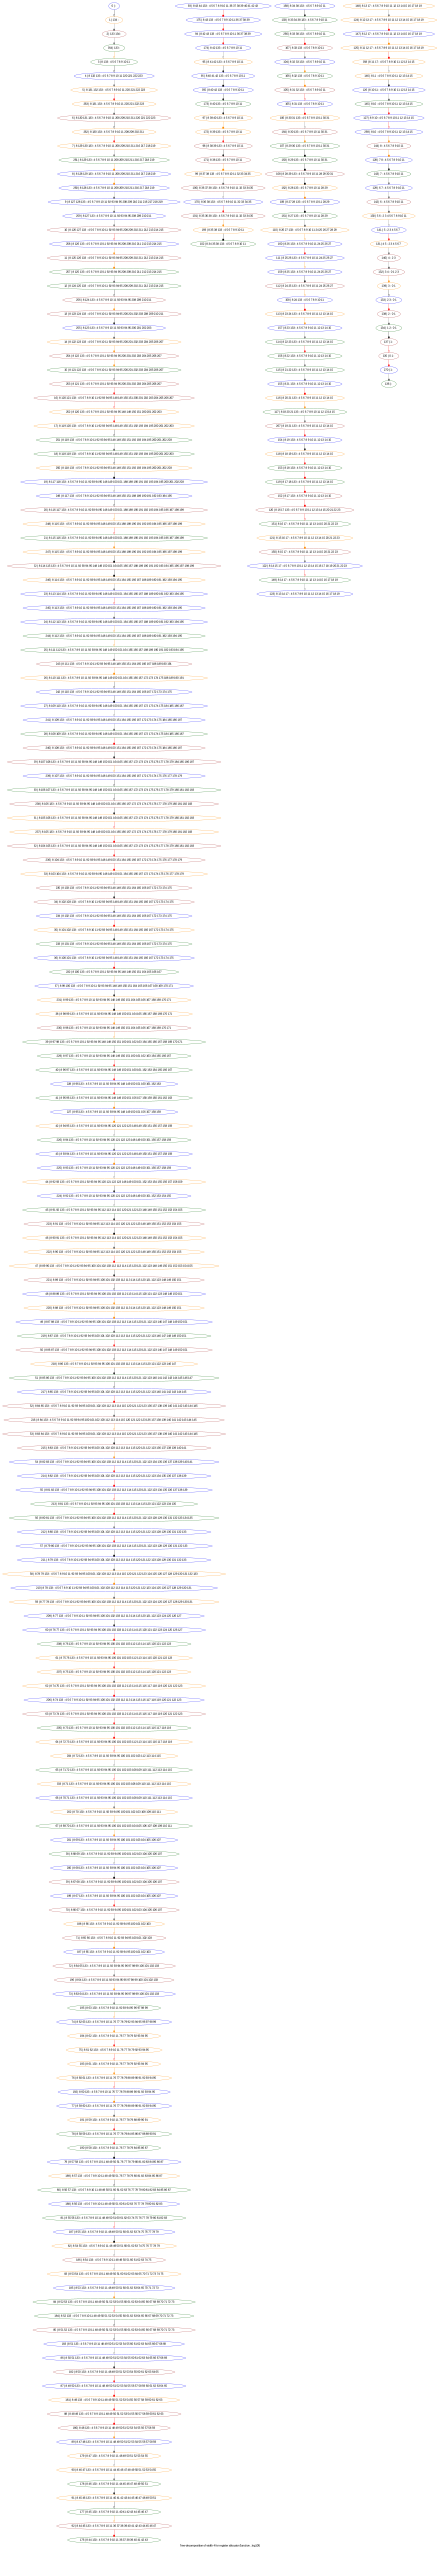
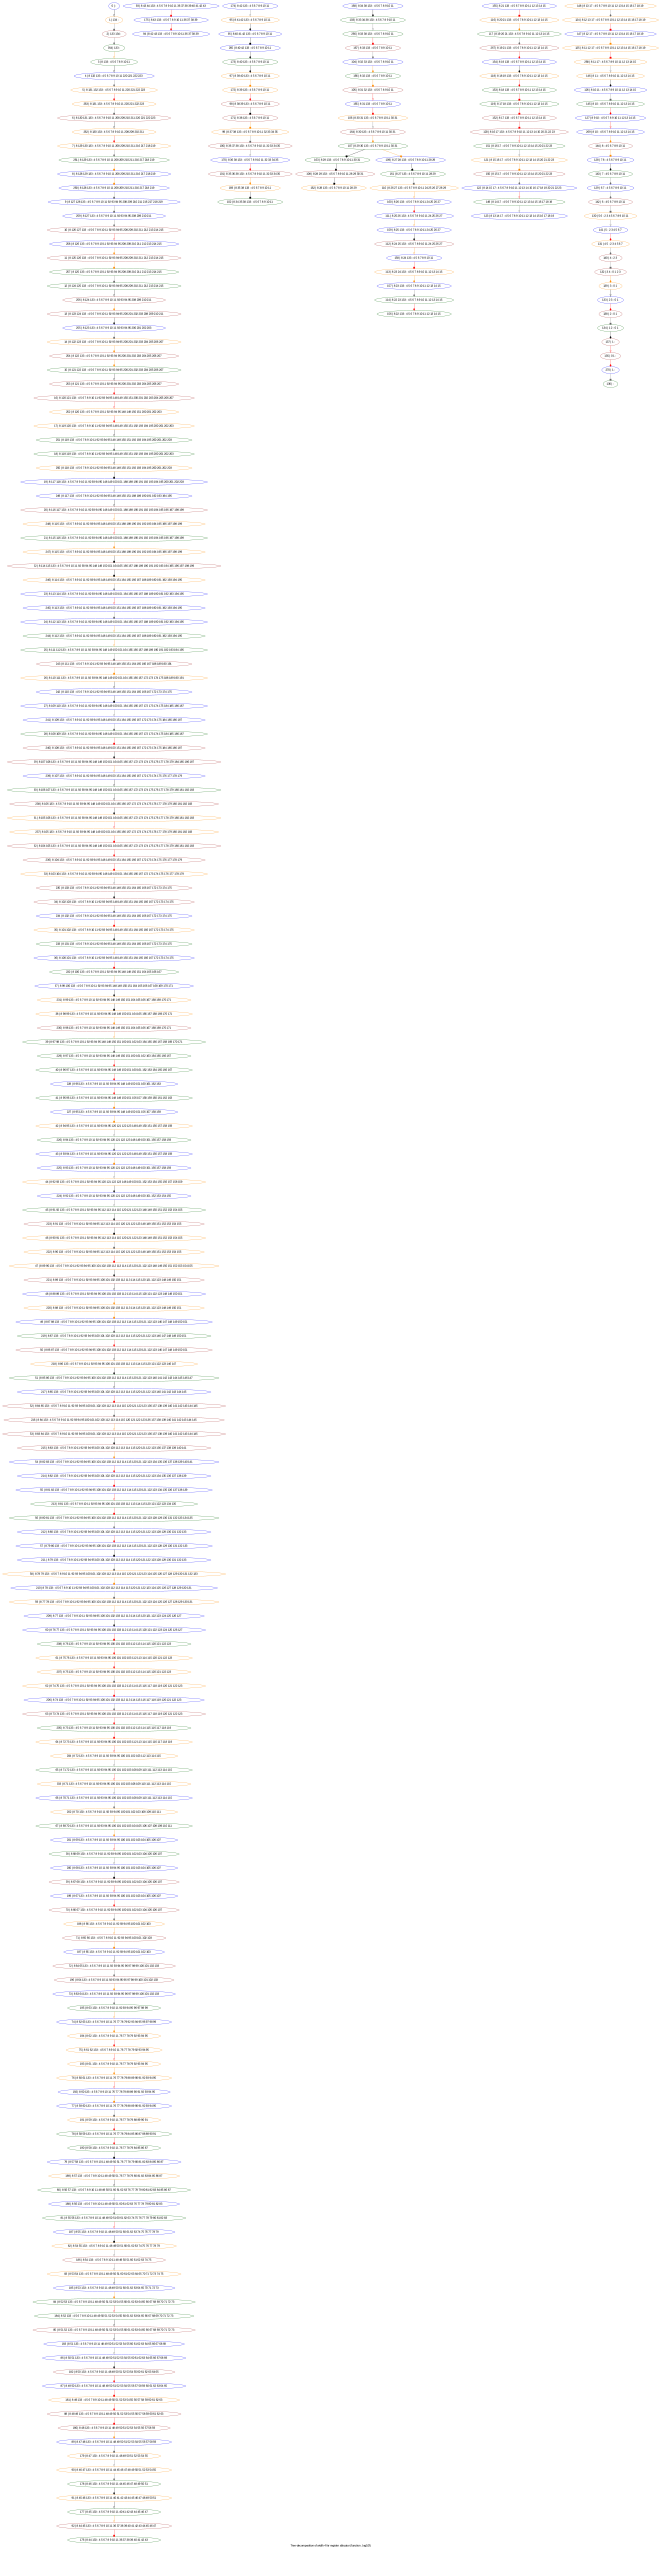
edge "94 | 8 42 43 133 : 4 5 6 7 8 9 10 11 36 37 38 39" -> "174 | 8 42 133 : 4 5 6 7 8 9 10 11": removed
edge "98 | 8 38 39 133 : 4 5 6 7 8 9 10 11" -> "171 | 8 38 133 : 4 5 6 7 8 9 10 11": arrowhead diamond -> box
edge "162 | 8 28 133 : 4 5 6 7 8 9 10 11 28 29" -> "109 | 8 27 28 133 : 4 5 6 7 8 9 10 11 28 29": now "107 | 8 29 30 133 : 4 5 6 7 8 9 10 11 30 31" -> "109 | 8 27 28 133 : 4 5 6 7 8 9 10 11 28 29"
node "115 | 8 21 22 133 : 4 5 6 7 8 9 10 11 12 13 14 15": removed
